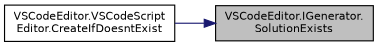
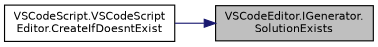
node "VSCodeEditor.VSCodeScript Editor.CreateIfDoesntExist": label "VSCodeEditor.VSCodeScript Editor.CreateIfDoesntExist" -> "VSCodeScript.VSCodeScript Editor.CreateIfDoesntExist"
